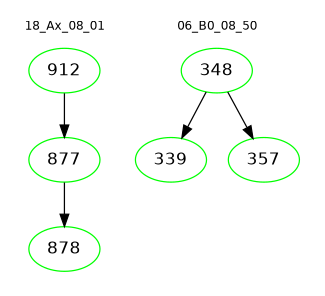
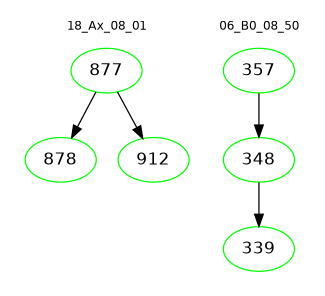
edge "912" -> "877": reversed
edge "348" -> "357": reversed
